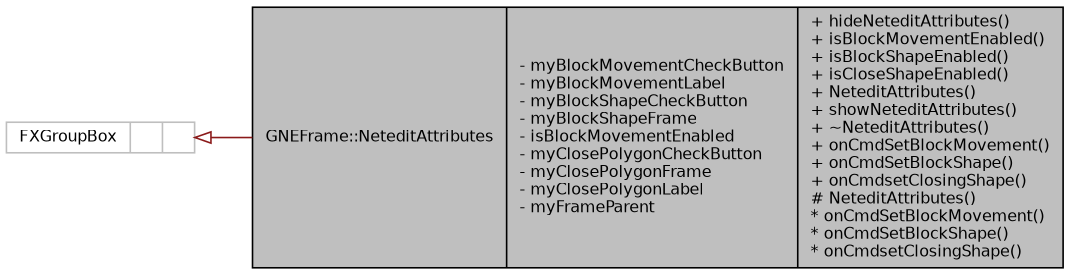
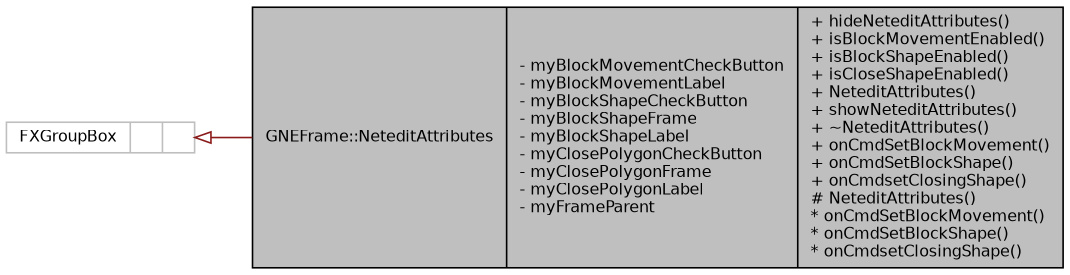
node "GNEFrame::NeteditAttributes": text "- isBlockMovementEnabled" -> "- myBlockShapeLabel"
